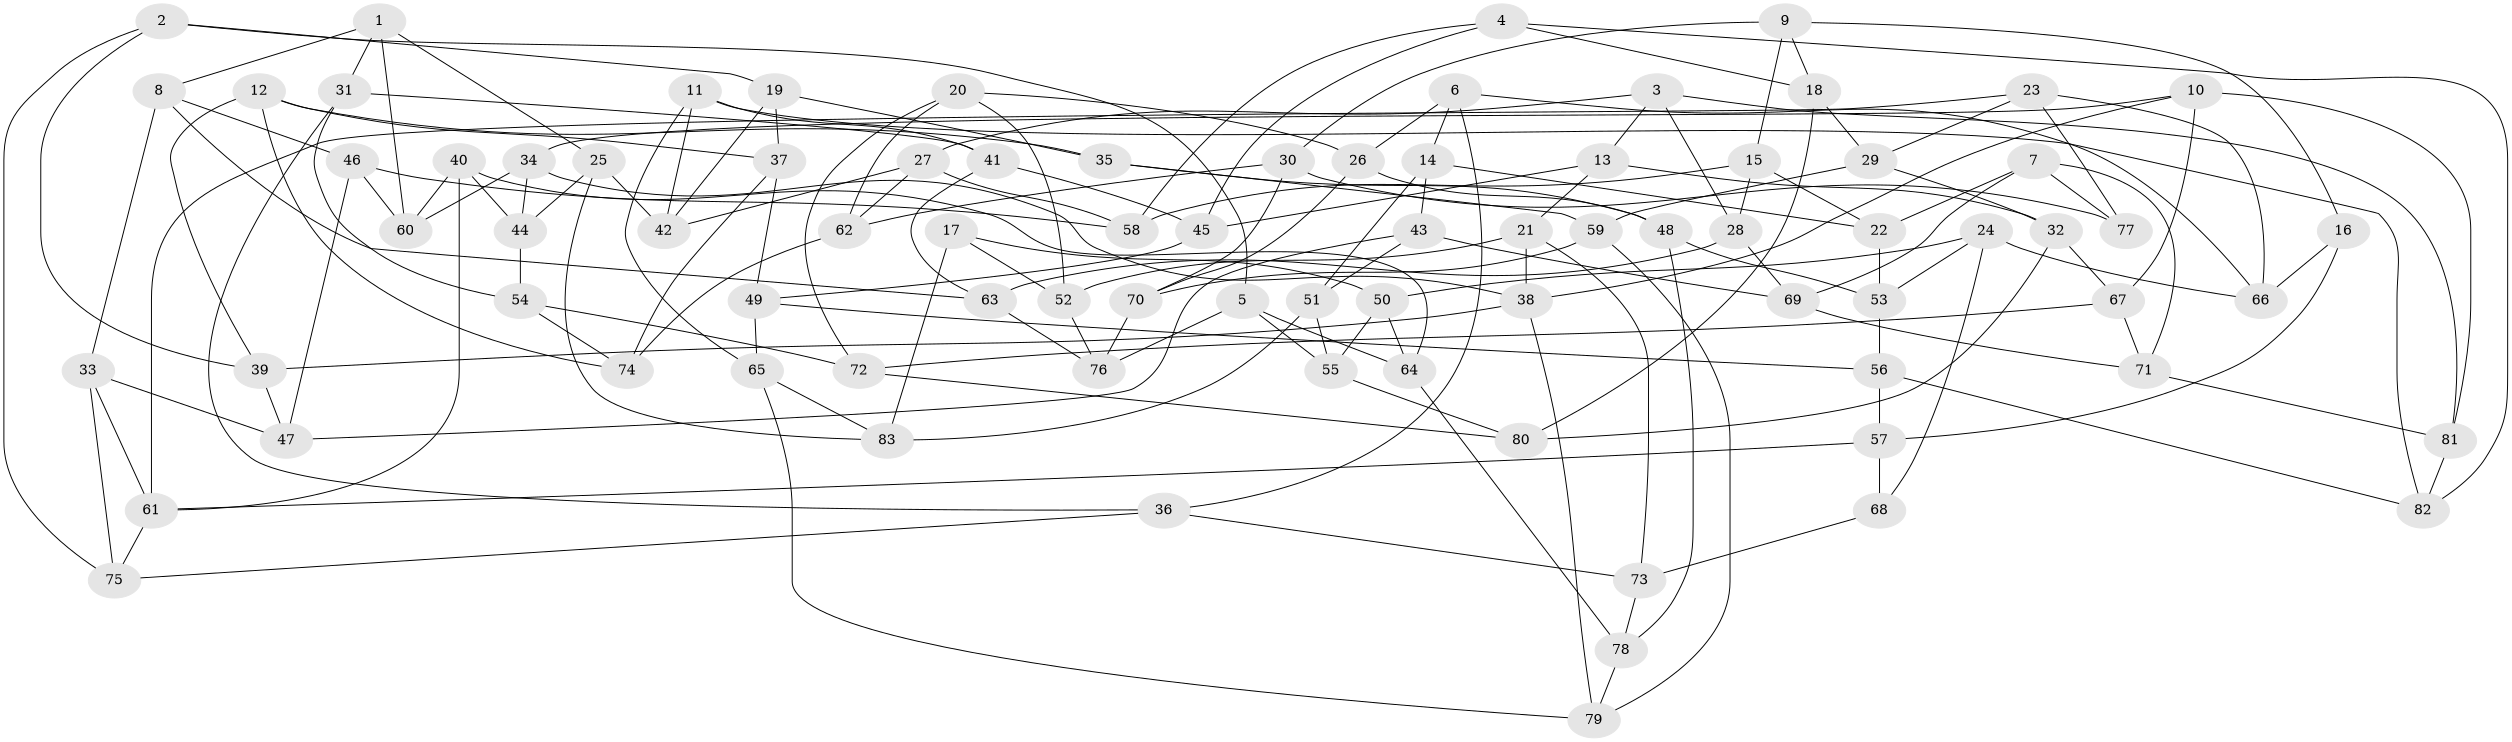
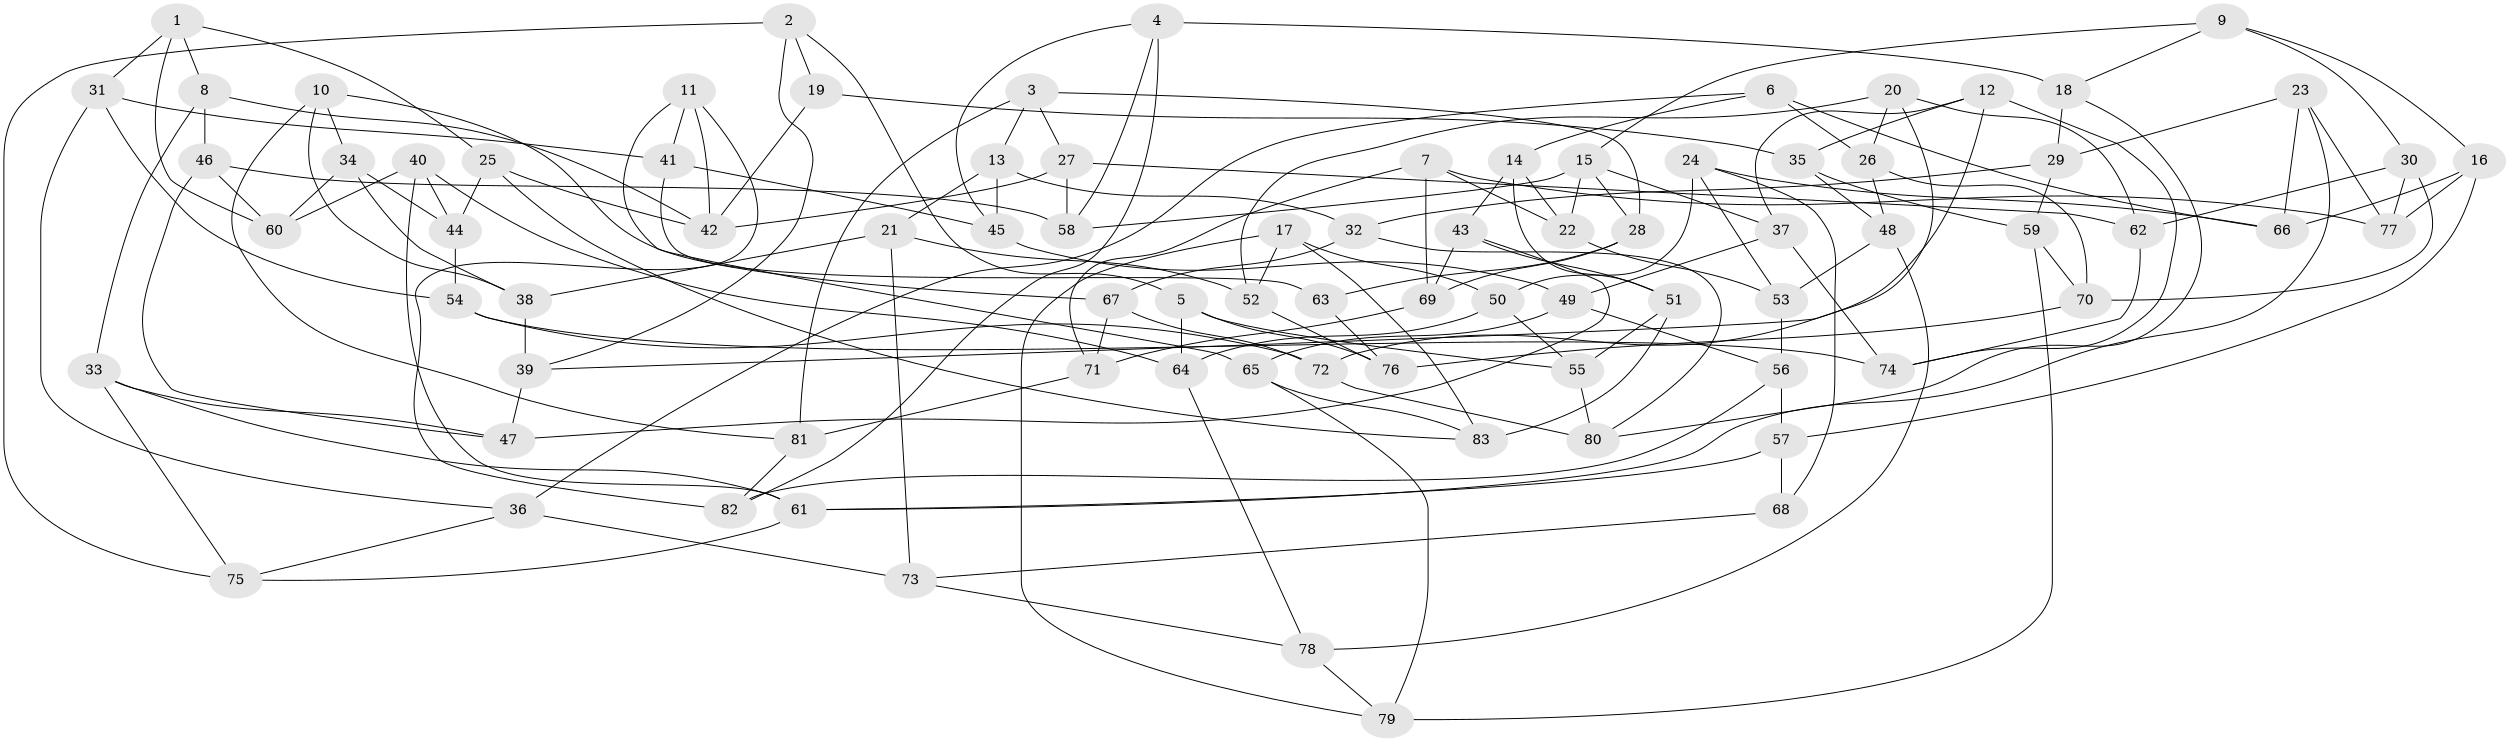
edge "19" -- "37": now "15" -- "37"
edge "16" -- "77": added
edge "8" -- "63": now "8" -- "42"
edge "38" -- "79": now "17" -- "79"
